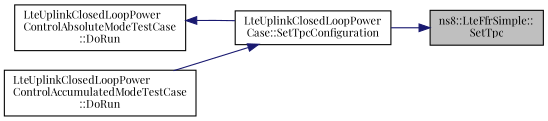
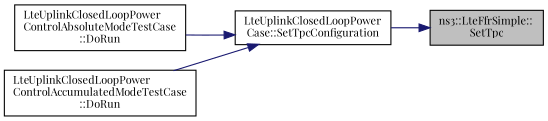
edge "LteUplinkClosedLoopPower Case::SetTpcConfiguration" -> "LteUplinkClosedLoopPower ControlAbsoluteModeTestCase ::DoRun": reversed
node "ns8::LteFfrSimple:: SetTpc": label "ns8::LteFfrSimple:: SetTpc" -> "ns3::LteFfrSimple:: SetTpc"
